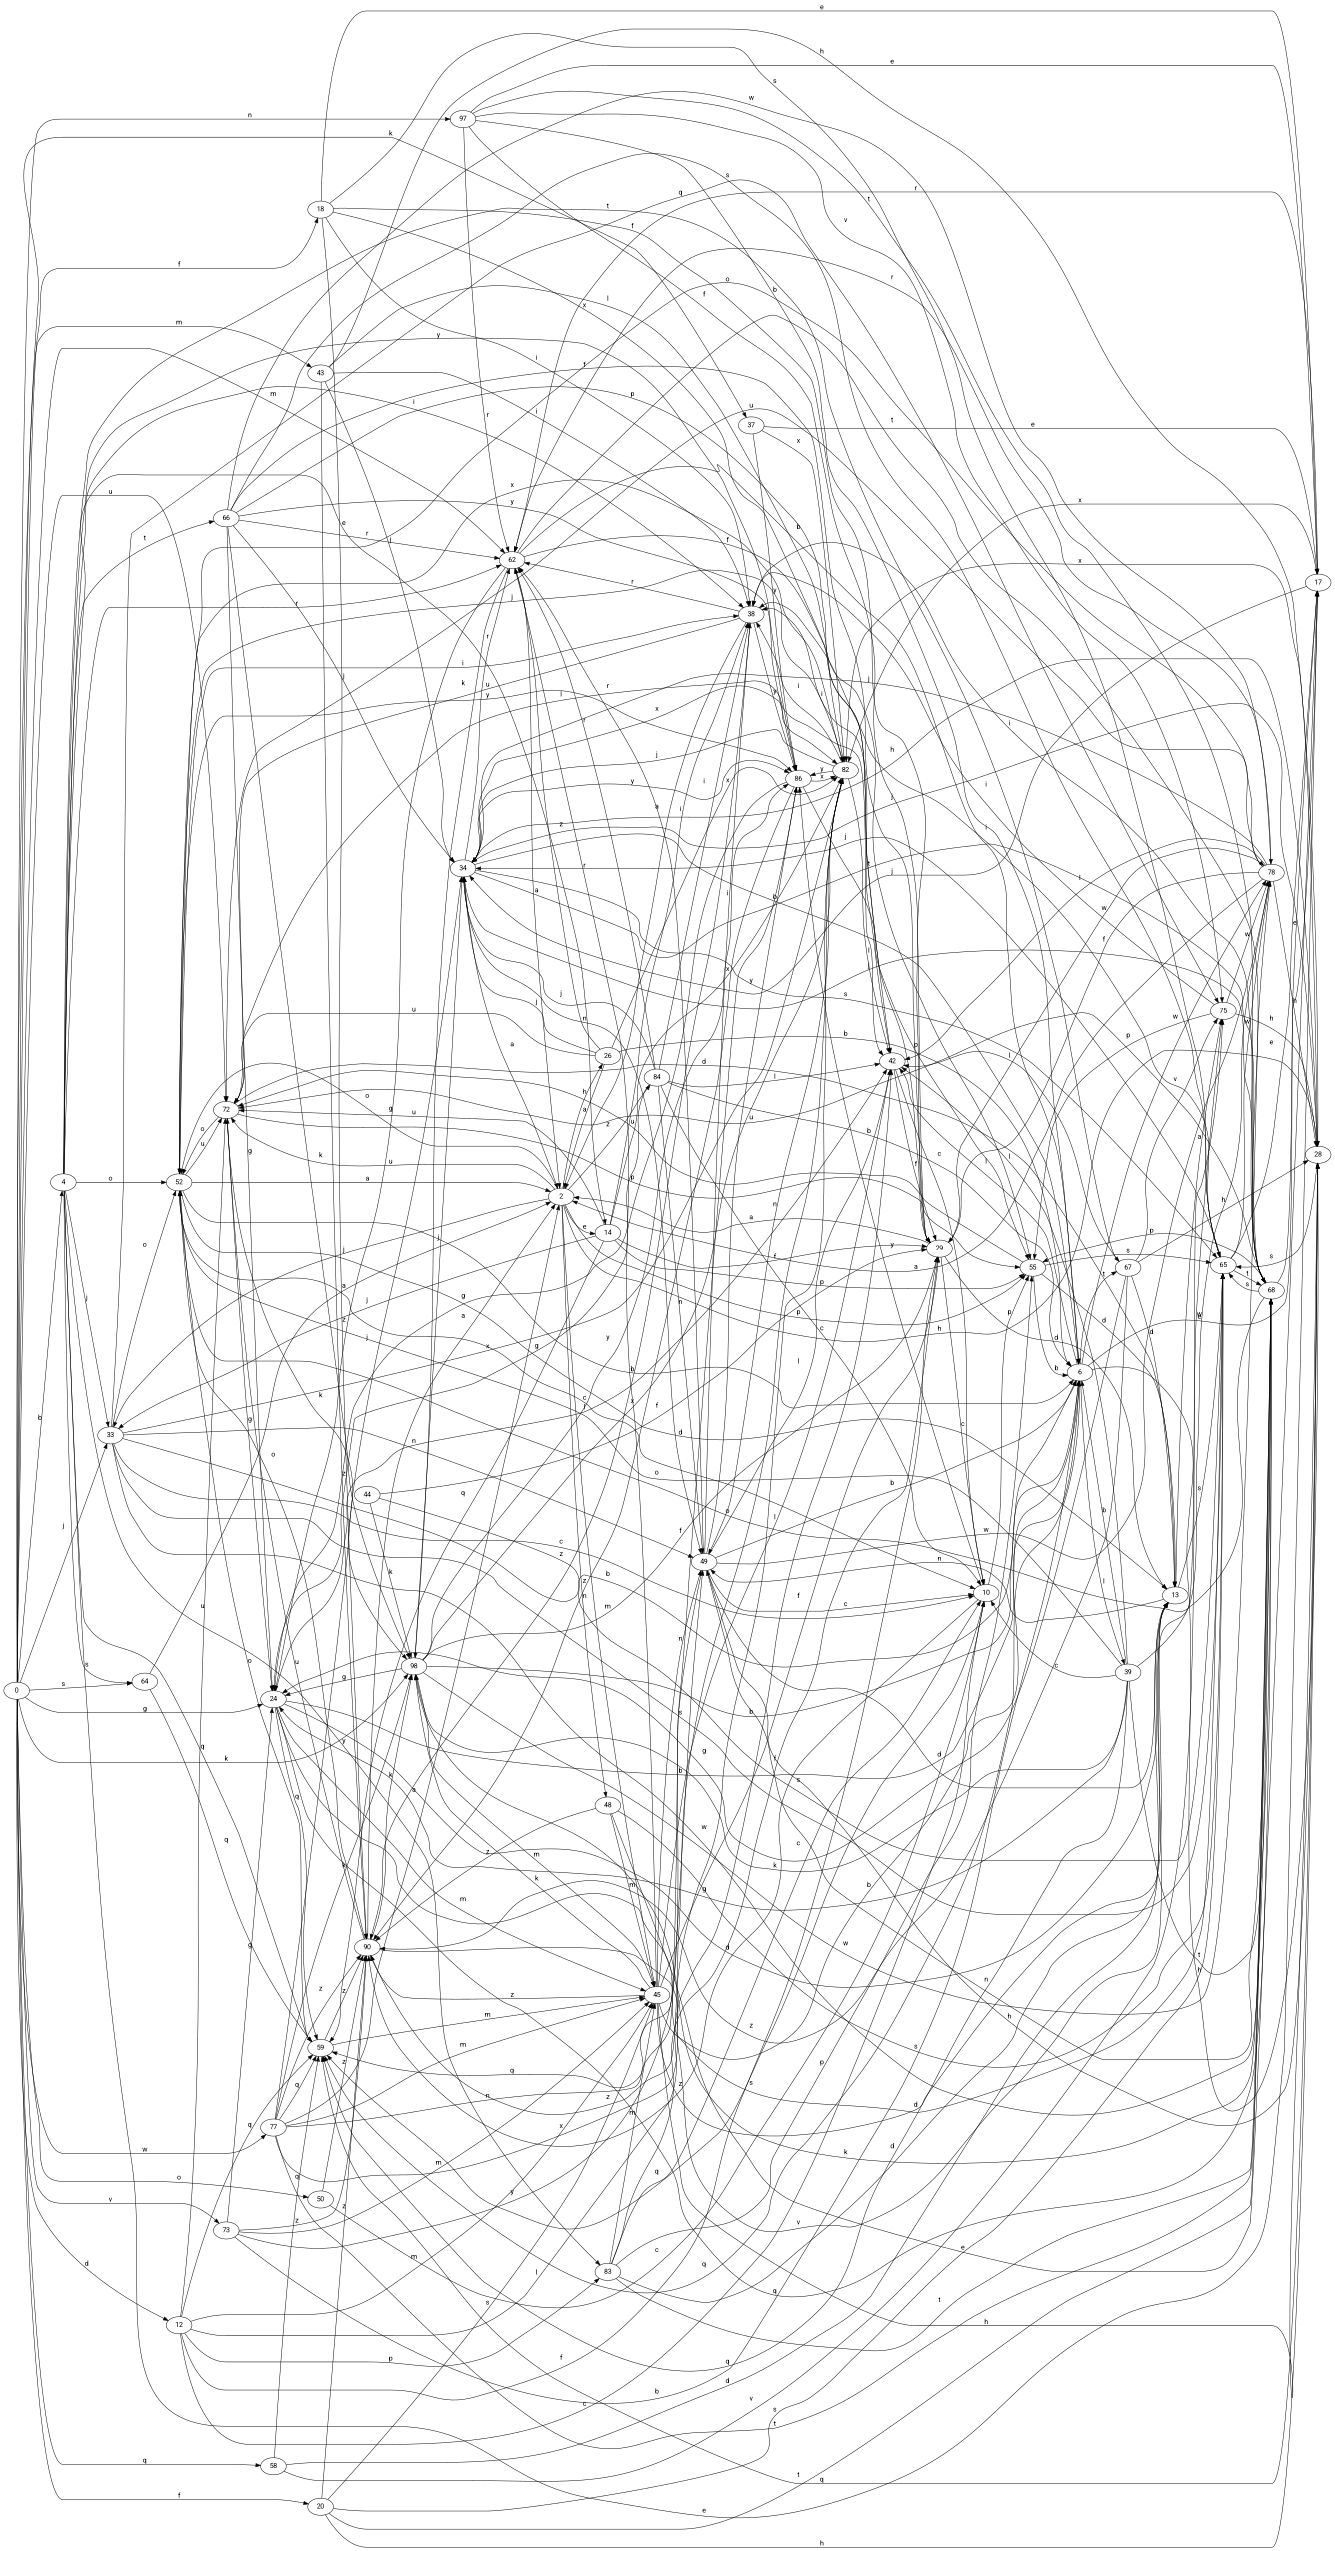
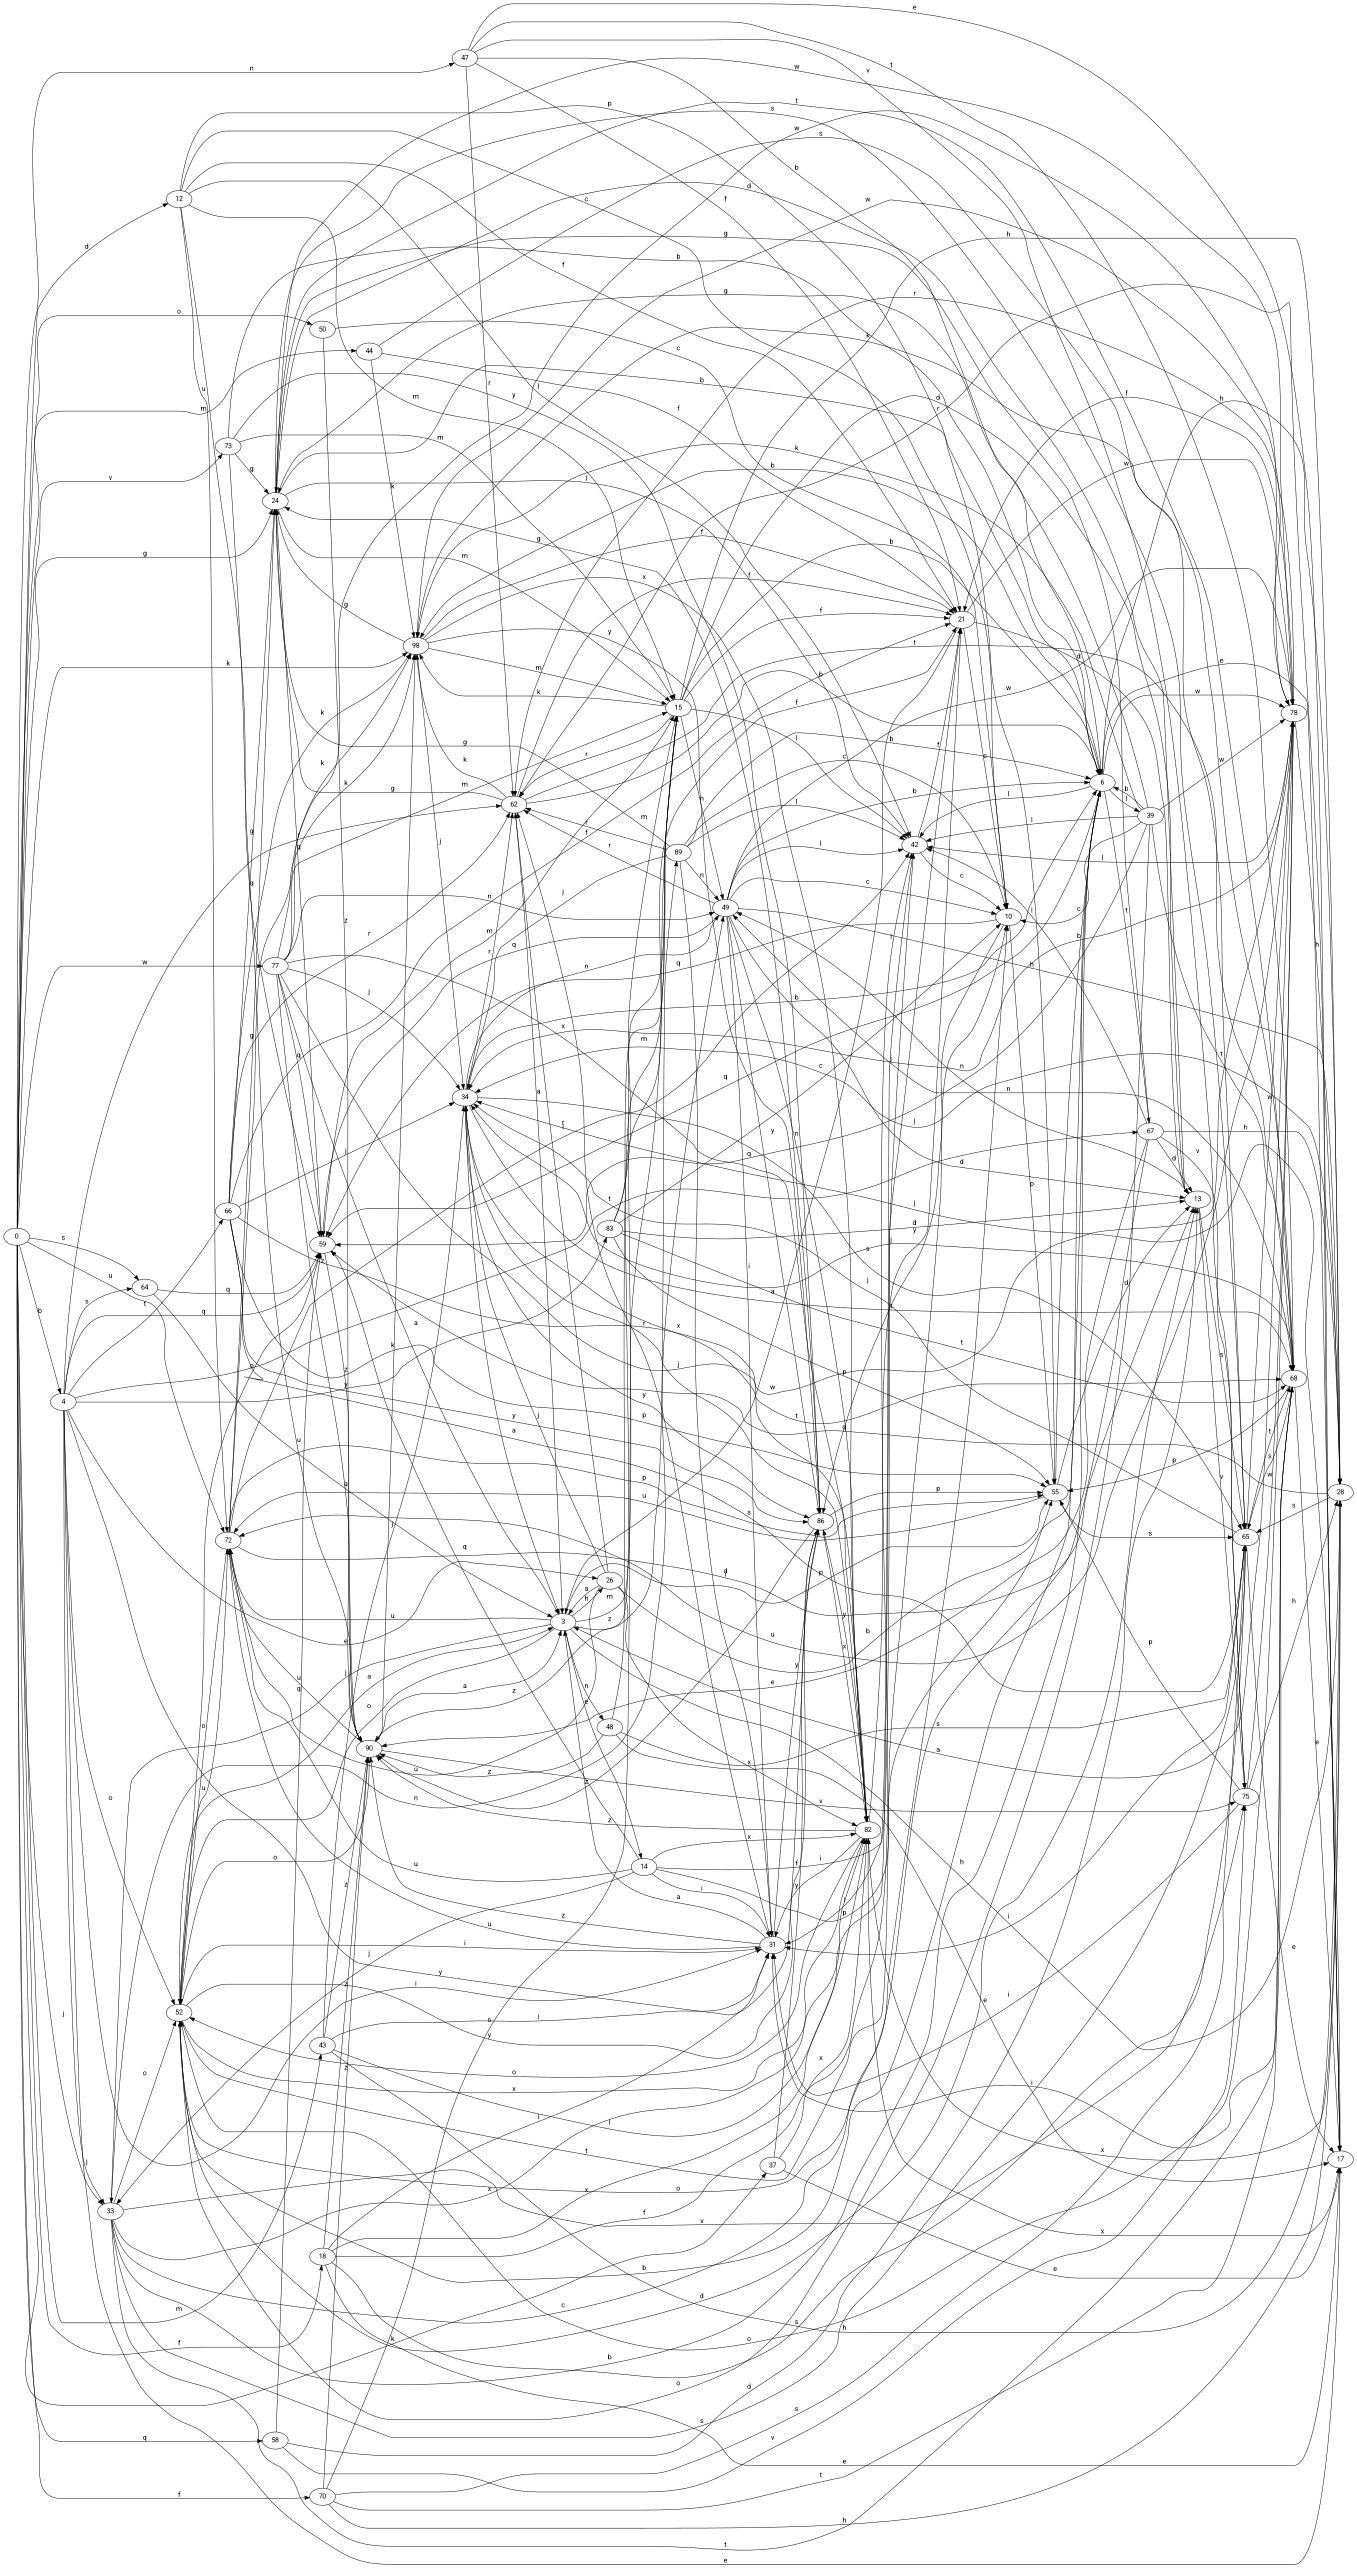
edge "24" -> "78": added, label "w"
node "97": label "97" -> "47"
edge "77" -> "78": added, label "w"
edge "33" -> "75": label "q" -> "v"
edge "4" -> "14": now "4" -> "26"
edge "82" -> "52": label "j" -> "o"
node "38": label "38" -> "31"
edge "34" -> "28": removed, label "h"
edge "0" -> "62": now "0" -> "44"
edge "26" -> "62": label "z" -> "r"
node "84": label "84" -> "89"
edge "68" -> "72": removed, label "u"
edge "13" -> "75": label "a" -> "v"
edge "82" -> "49": reversed
node "2": label "2" -> "3"
node "29": label "29" -> "21"
edge "52" -> "10": label "c" -> "t"
edge "68" -> "52": now "67" -> "52"
edge "98" -> "6": reversed
edge "33" -> "68": label "w" -> "t"
node "45": label "45" -> "15"
edge "10" -> "90": removed, label "z"
edge "67" -> "90": label "z" -> "e"
edge "73" -> "90": label "z" -> "u"
edge "24" -> "68": label "q" -> "t"
edge "12" -> "83": now "12" -> "55"
node "20": label "20" -> "70"
